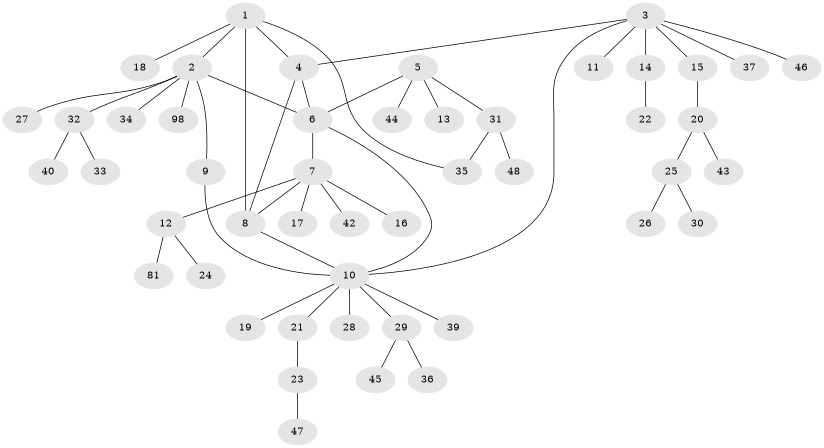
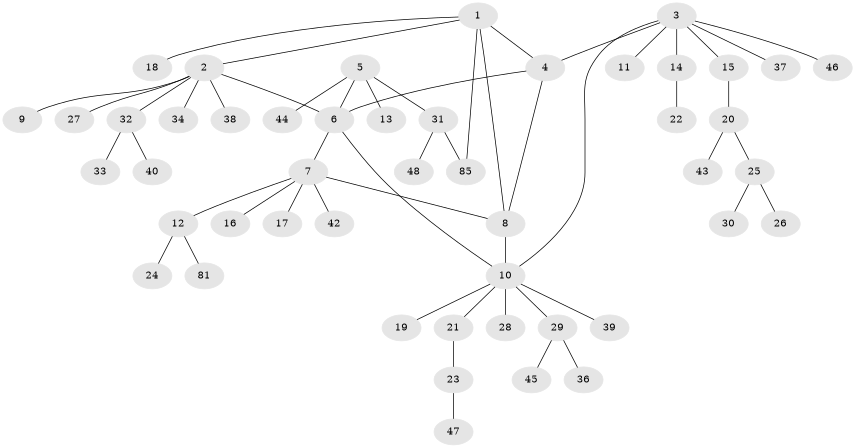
node "98": label "98" -> "38"
node "35": label "35" -> "85"
edge "9" -- "10": removed
